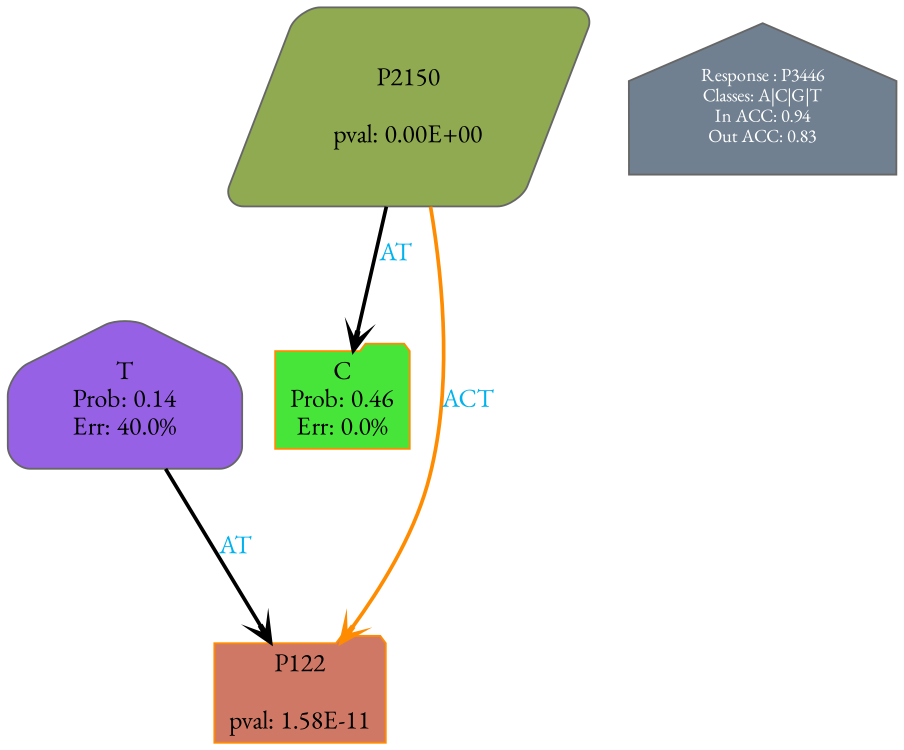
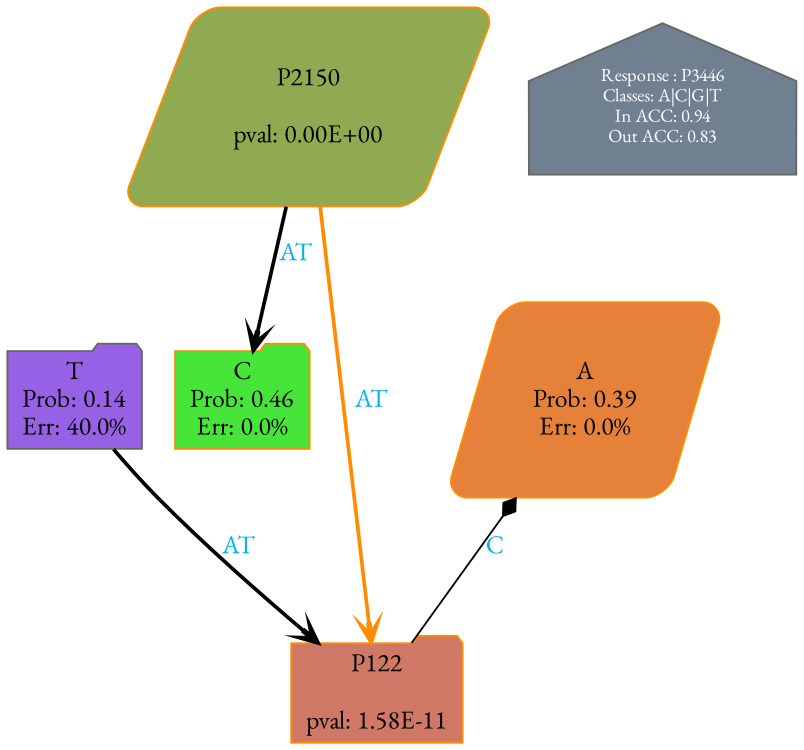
node "P2150 pval: 0.00E+00": color gray40 -> darkorange
node "T Prob: 0.14 Err: 40.0%": shape house -> folder
edge "P2150 pval: 0.00E+00" -> "P122 pval: 1.58E-11": label "ACT" -> "AT"
node "A Prob: 0.39 Err: 0.0%": added
